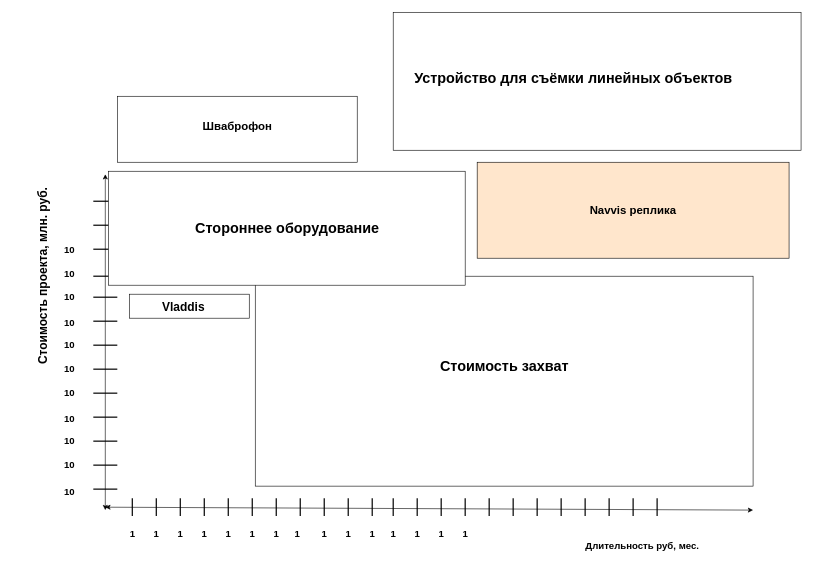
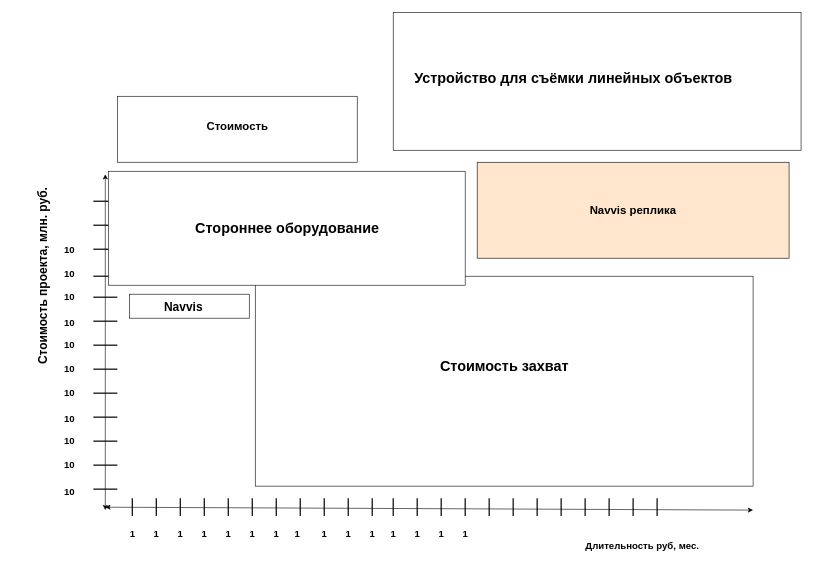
node "Шваброфон": label "Шваброфон" -> "Стоимость"
node "Vladdis": label "Vladdis" -> "Navvis"
